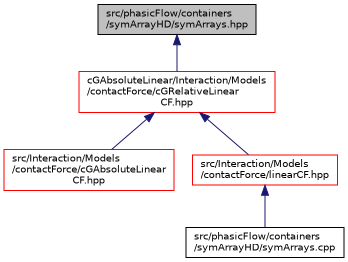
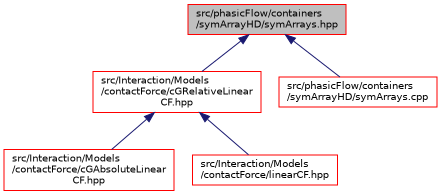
node "src/phasicFlow/containers /symArrayHD/symArrays.hpp": color black -> red
node "cGAbsoluteLinear/Interaction/Models /contactForce/cGRelativeLinear CF.hpp": label "cGAbsoluteLinear/Interaction/Models /contactForce/cGRelativeLinear CF.hpp" -> "src/Interaction/Models /contactForce/cGRelativeLinear CF.hpp"
edge "src/phasicFlow/containers /symArrayHD/symArrays.cpp" -> "src/Interaction/Models /contactForce/linearCF.hpp": now "src/phasicFlow/containers /symArrayHD/symArrays.cpp" -> "src/phasicFlow/containers /symArrayHD/symArrays.hpp"
node "src/phasicFlow/containers /symArrayHD/symArrays.cpp": color black -> red
